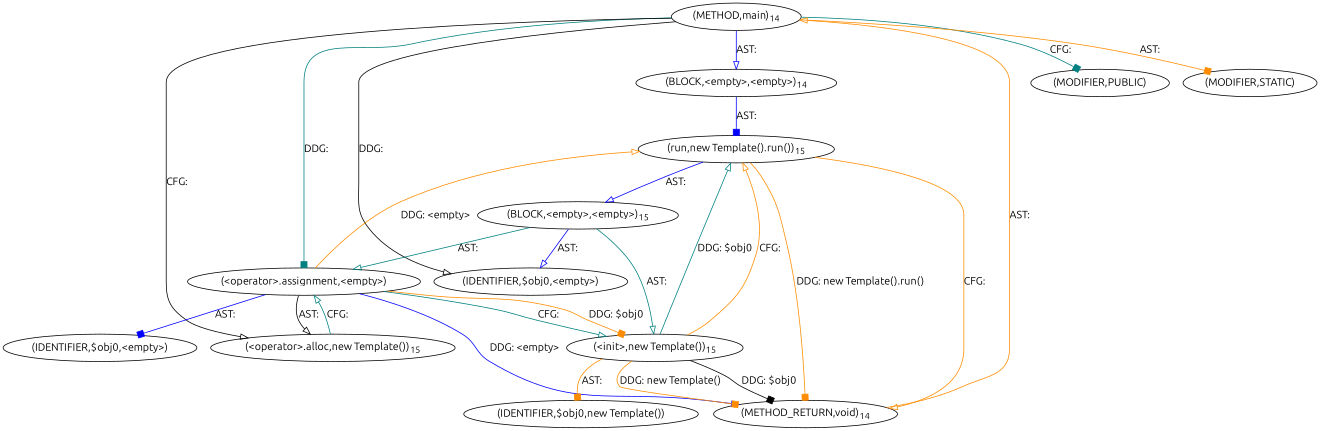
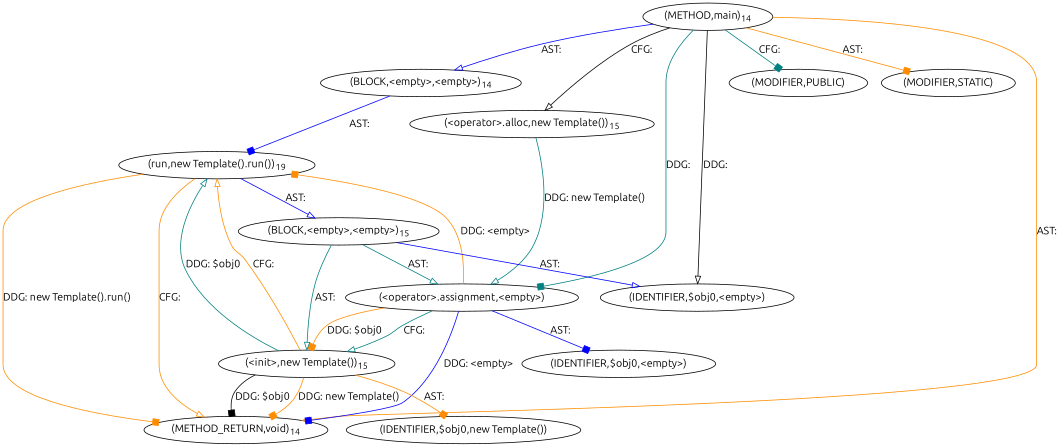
node "(run,new Template().run())": text "15" -> "19"
edge "(METHOD_RETURN,void)" -> "(METHOD,main)": reversed
edge "(<operator>.assignment,<empty>)" -> "(run,new Template().run())": arrowhead onormal -> box
edge "(<operator>.assignment,<empty>)" -> "(<operator>.alloc,new Template())": removed, label "AST:"
edge "(<operator>.alloc,new Template())" -> "(<operator>.assignment,<empty>)": label "CFG: " -> "DDG: new Template()"
edge "(<operator>.assignment,<empty>)" -> "(METHOD_RETURN,void)": arrowhead onormal -> box
